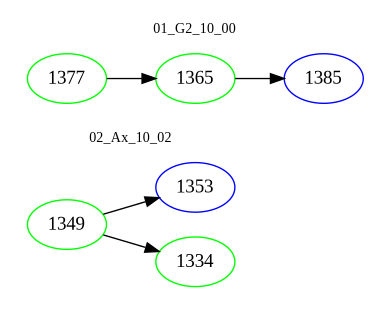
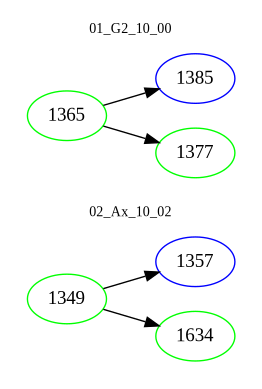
edge "1377" -> "1365": reversed
node "1353": label "1353" -> "1357"
node "1334": label "1334" -> "1634"
